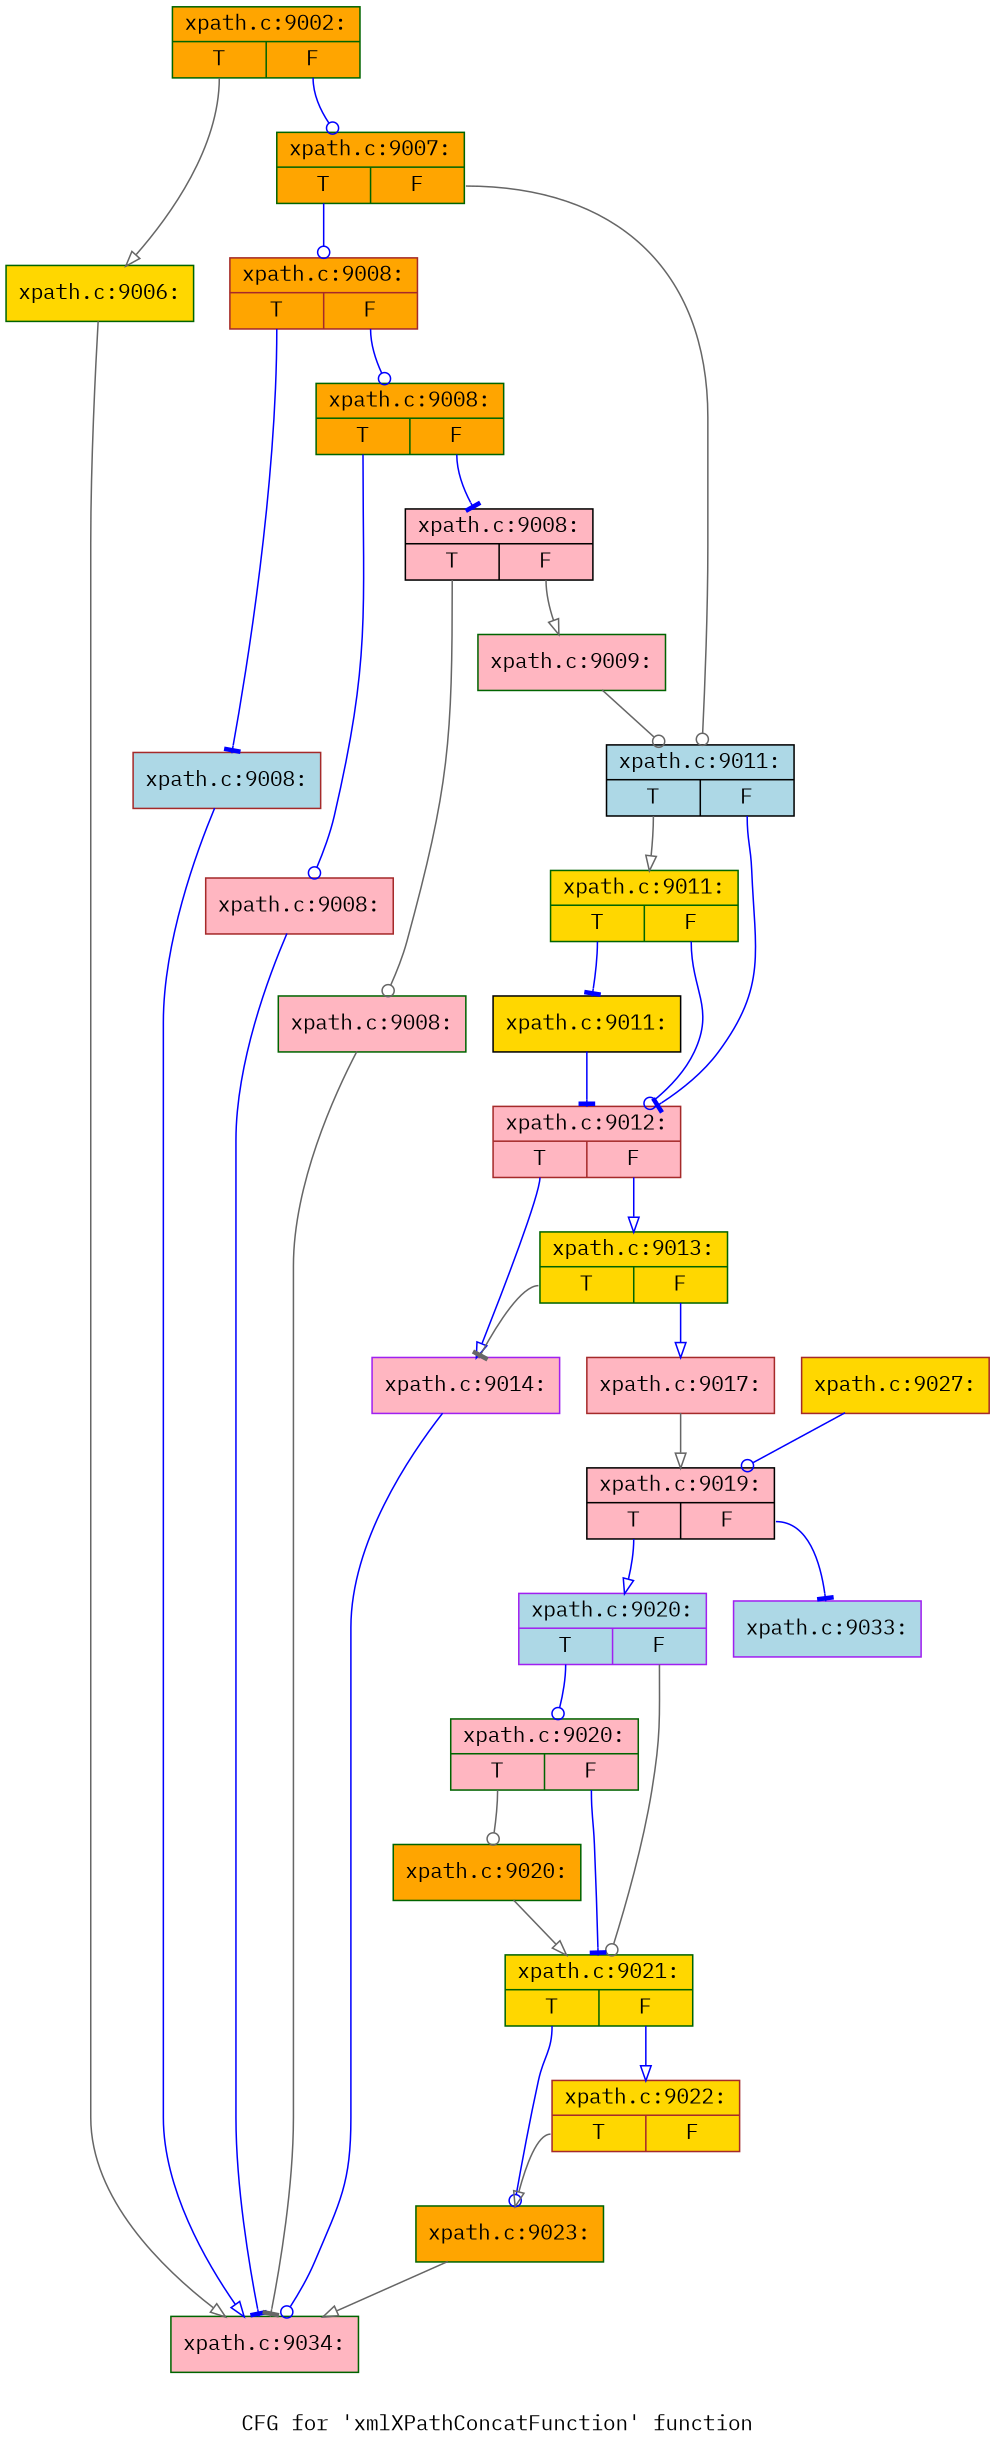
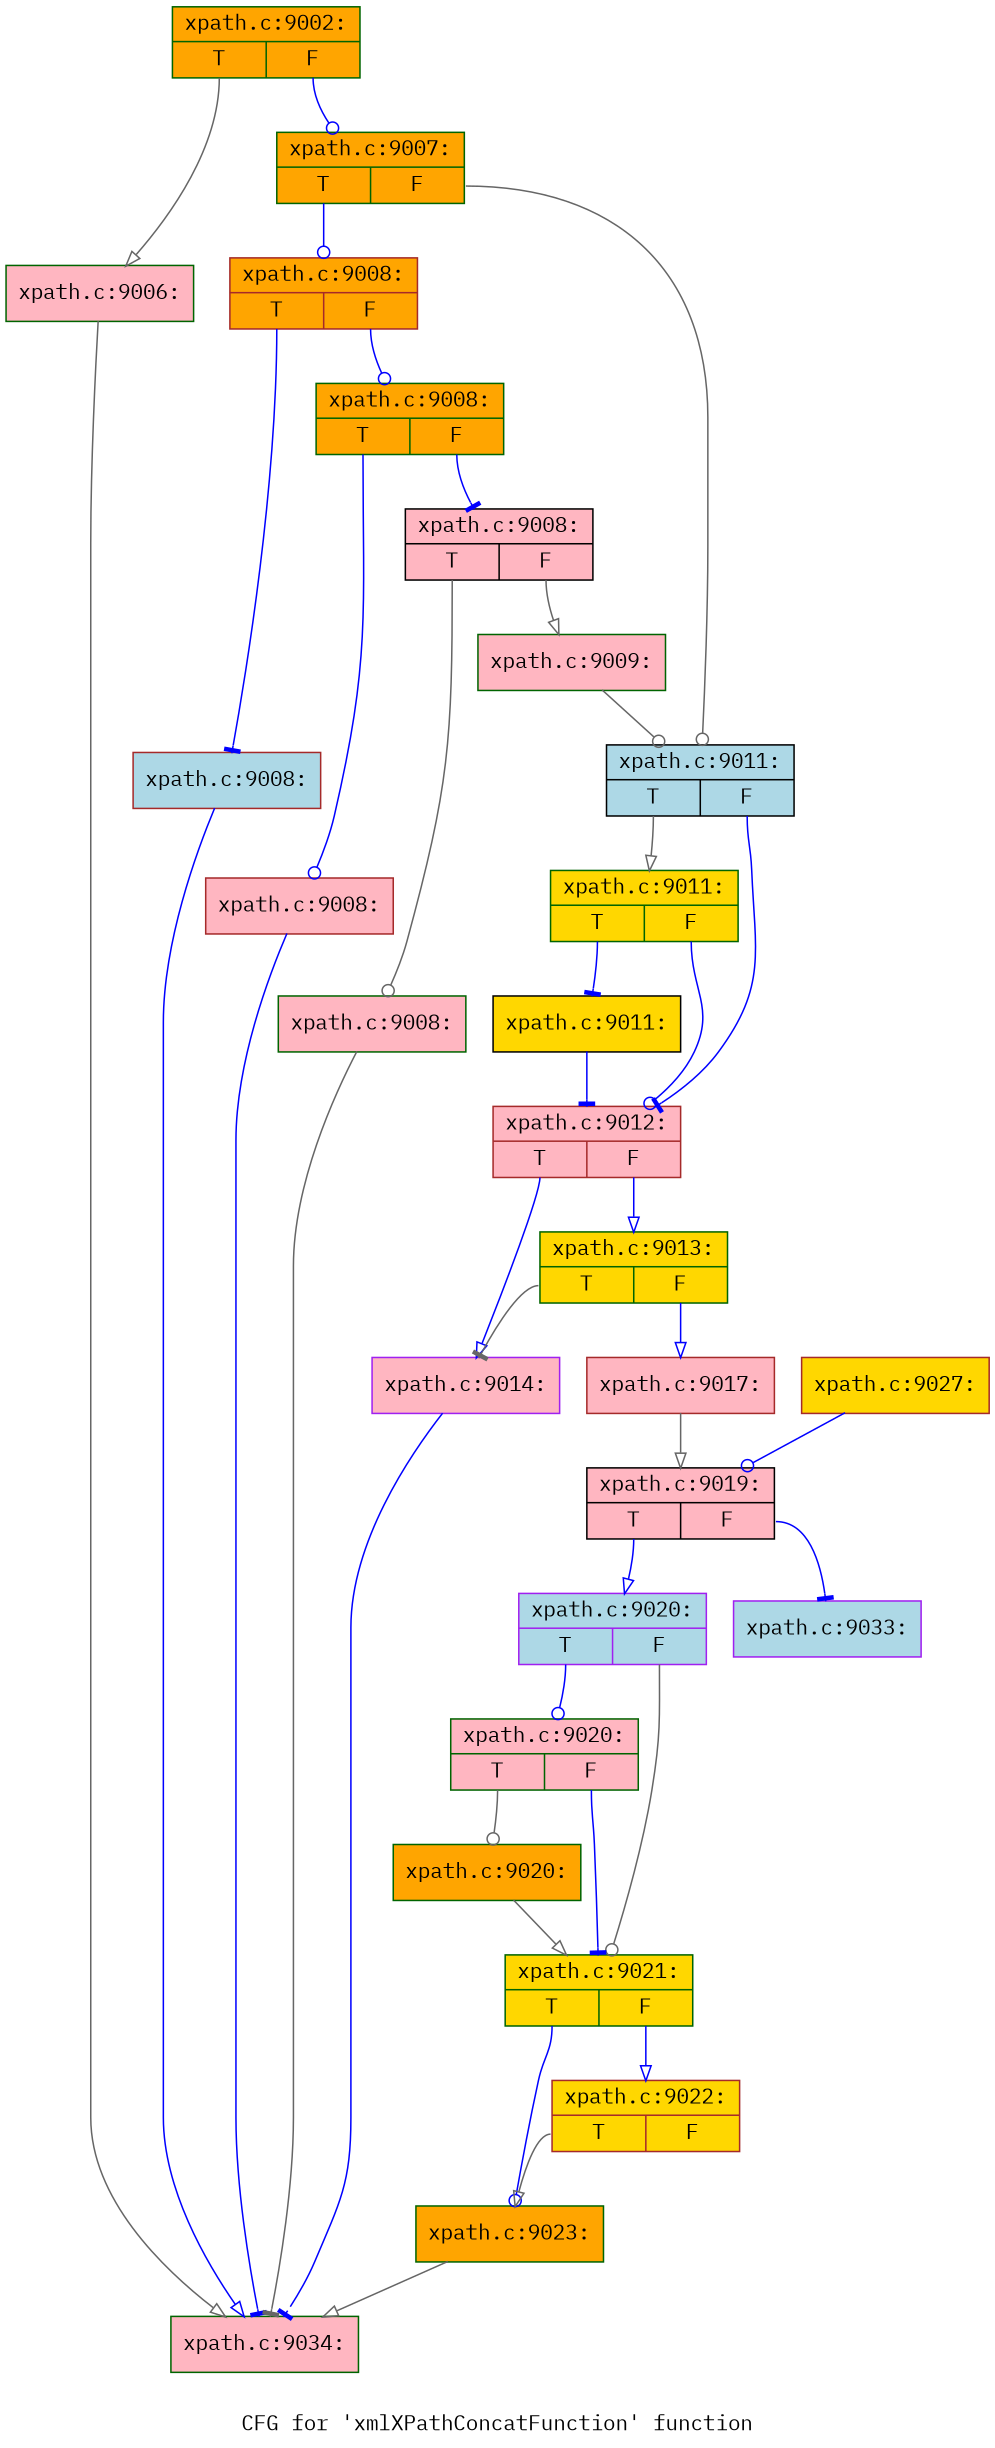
node "xpath.c:9006:": fillcolor gold -> lightpink
edge "xpath.c:9014:" -> "xpath.c:9034:": arrowhead odot -> tee
